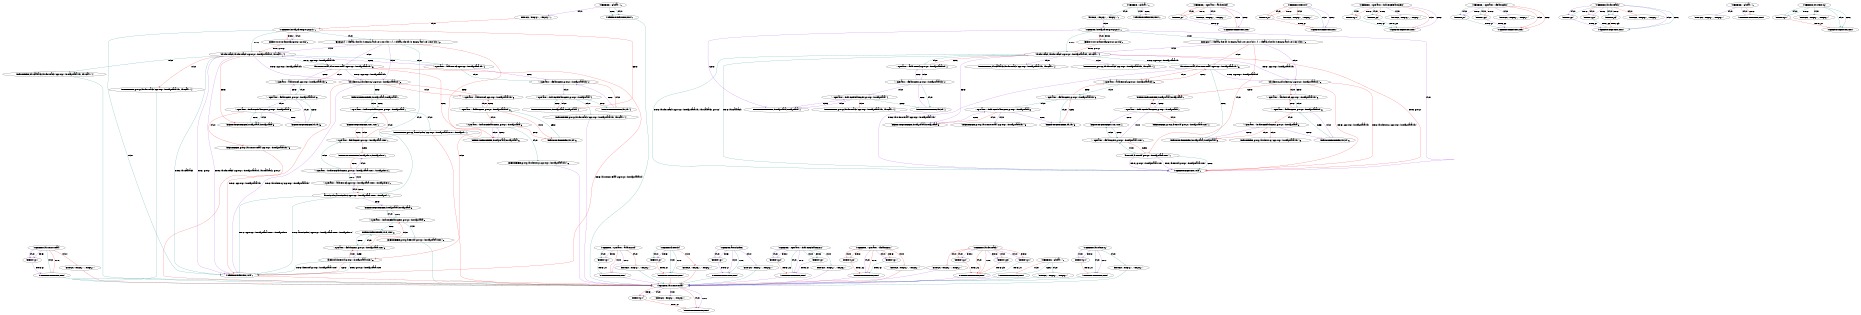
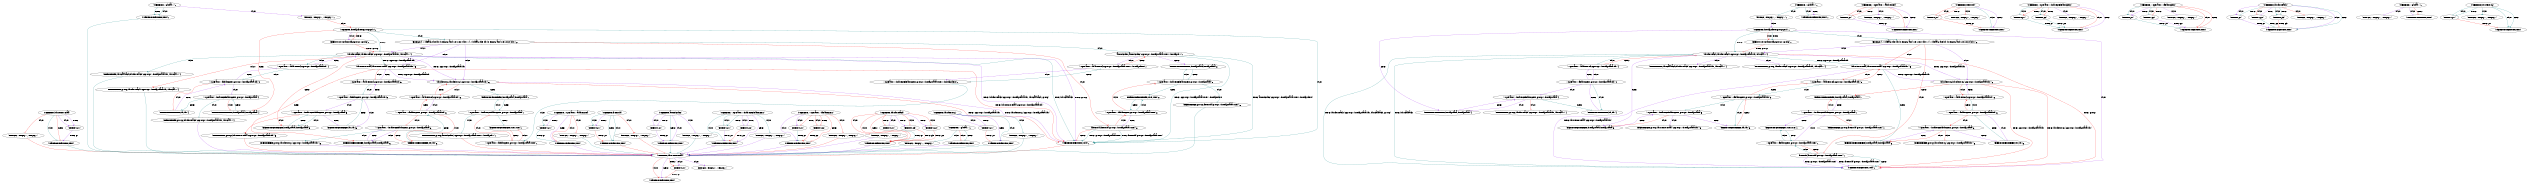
node "(FIELD_IDENTIFIER,inotify_devs,inotify_devs)": removed
